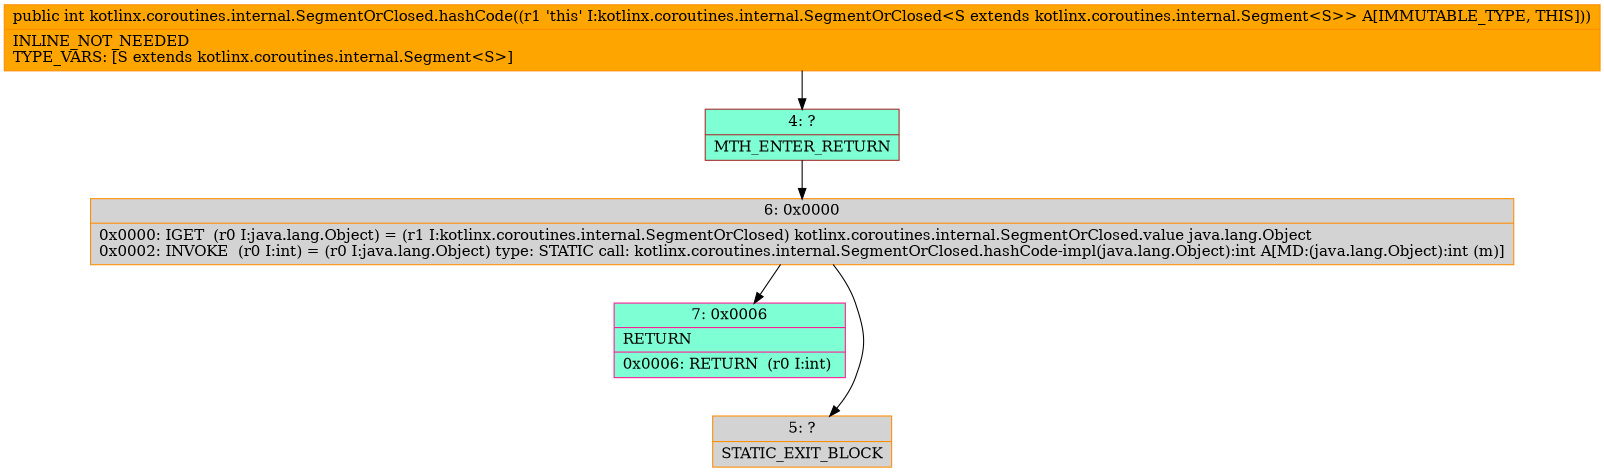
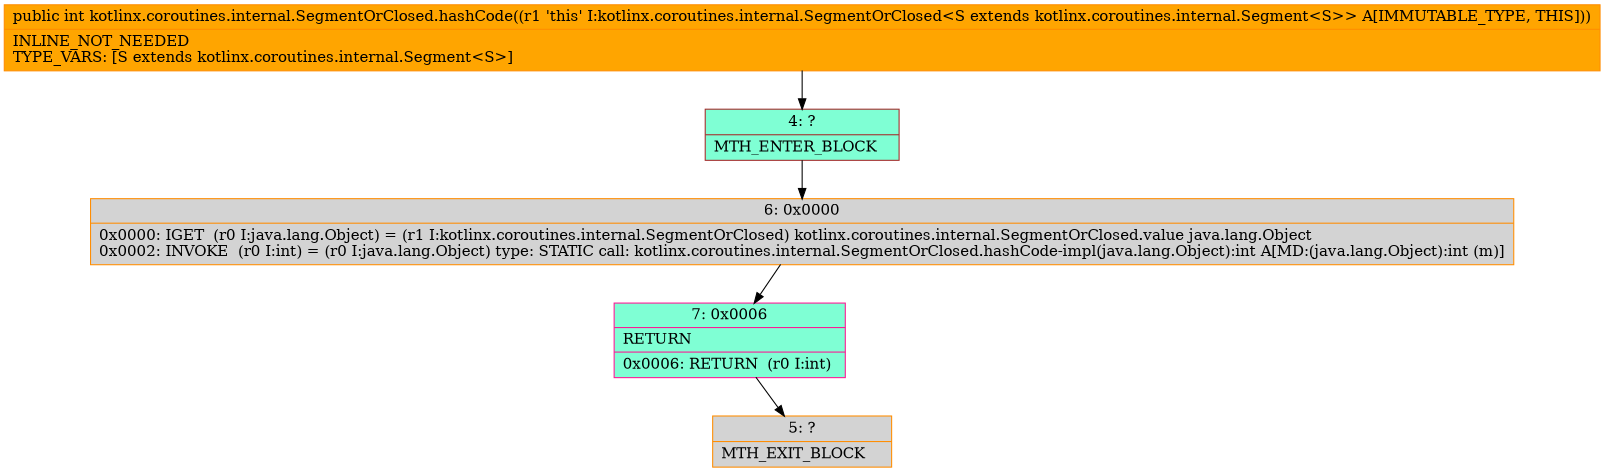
node "4: ?": text "MTH_ENTER_RETURN" -> "MTH_ENTER_BLOCK"
edge "6: 0x0000" -> "5: ?": now "7: 0x0006" -> "5: ?"
node "5: ?": text "STATIC_EXIT_BLOCK" -> "MTH_EXIT_BLOCK"
